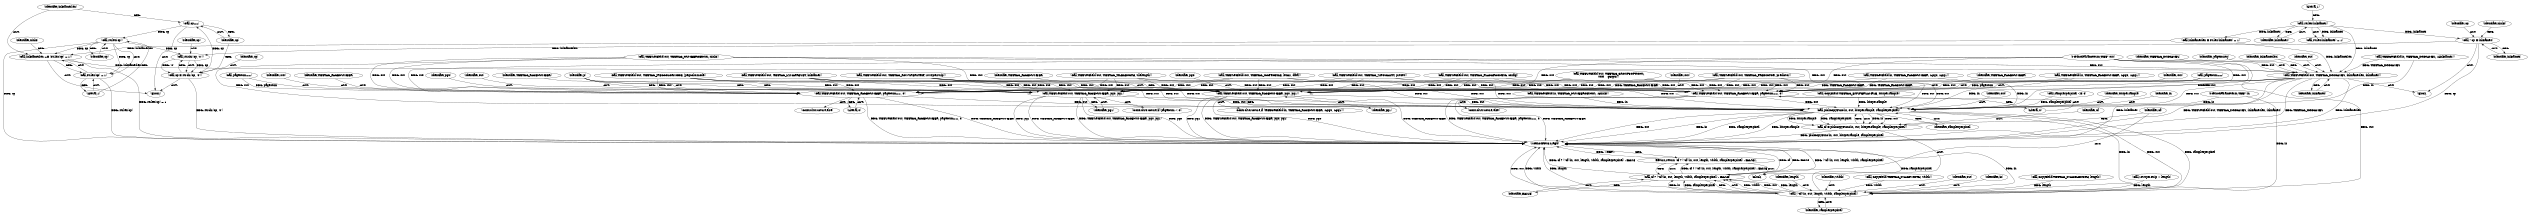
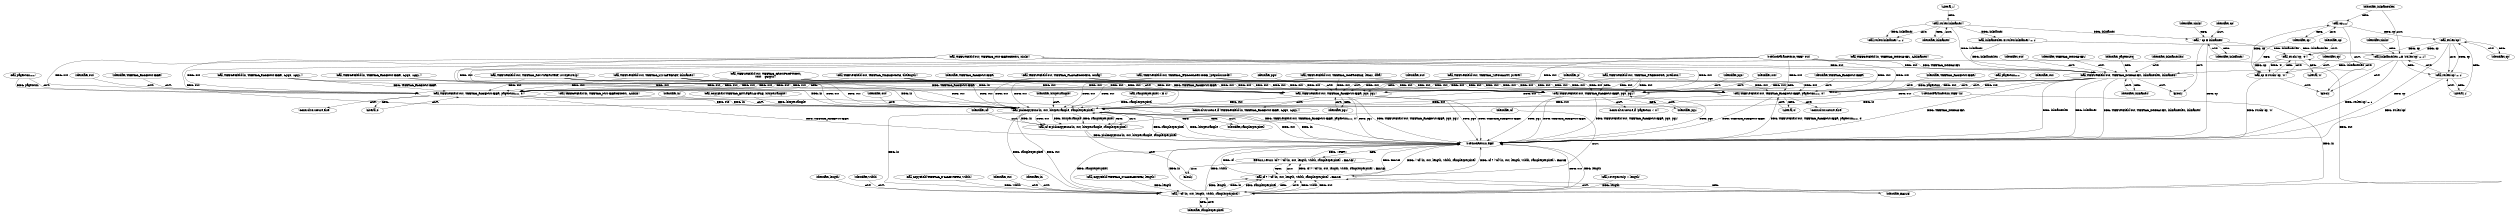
node "(Literal,'0')": added
